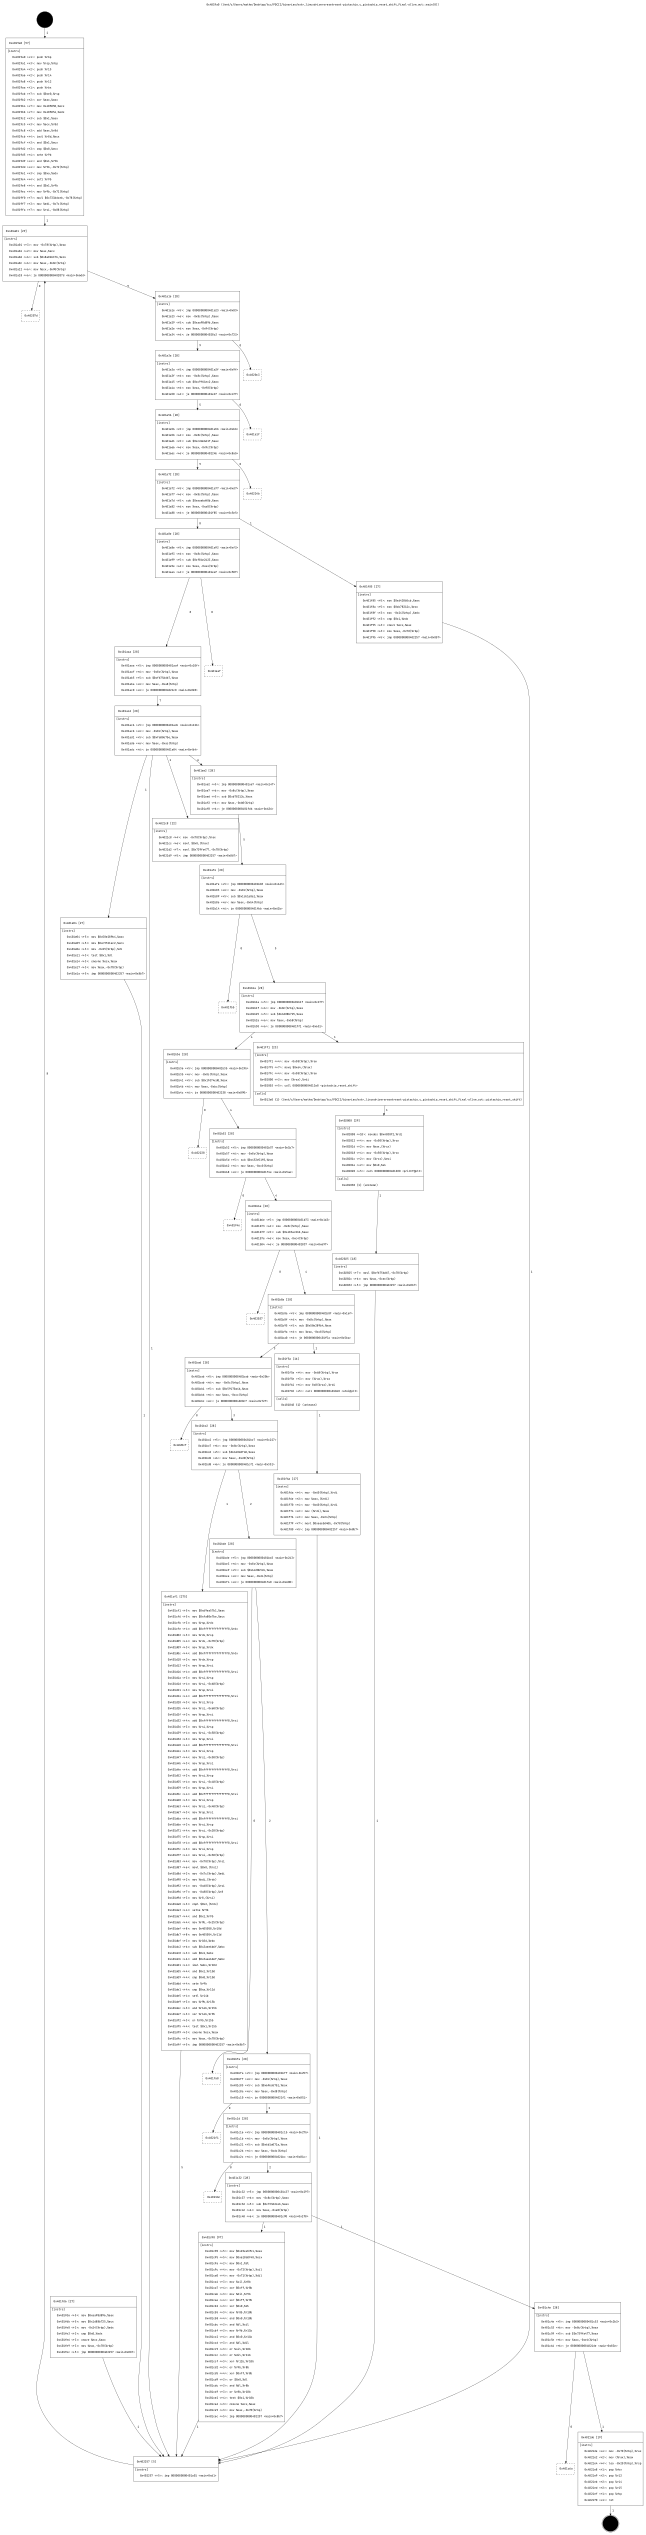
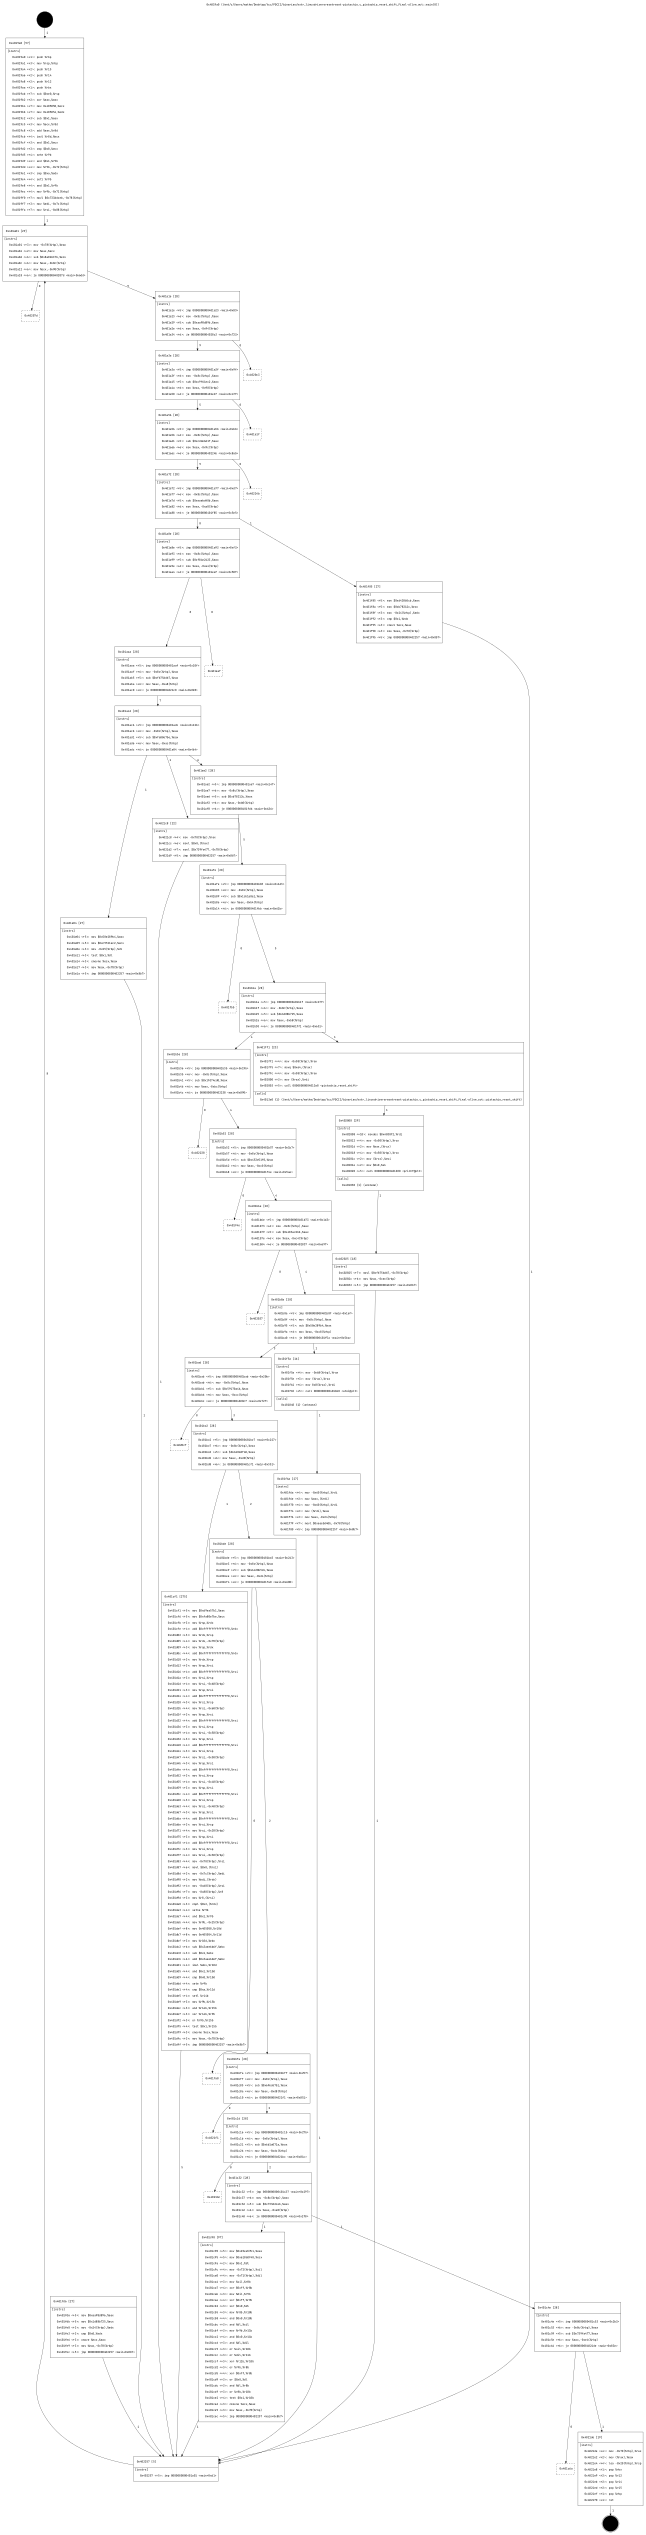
edge "0x401ac6 [28]" -> "0x402257 [5]": now "0x4021c8 [22]" -> "0x402257 [5]"
